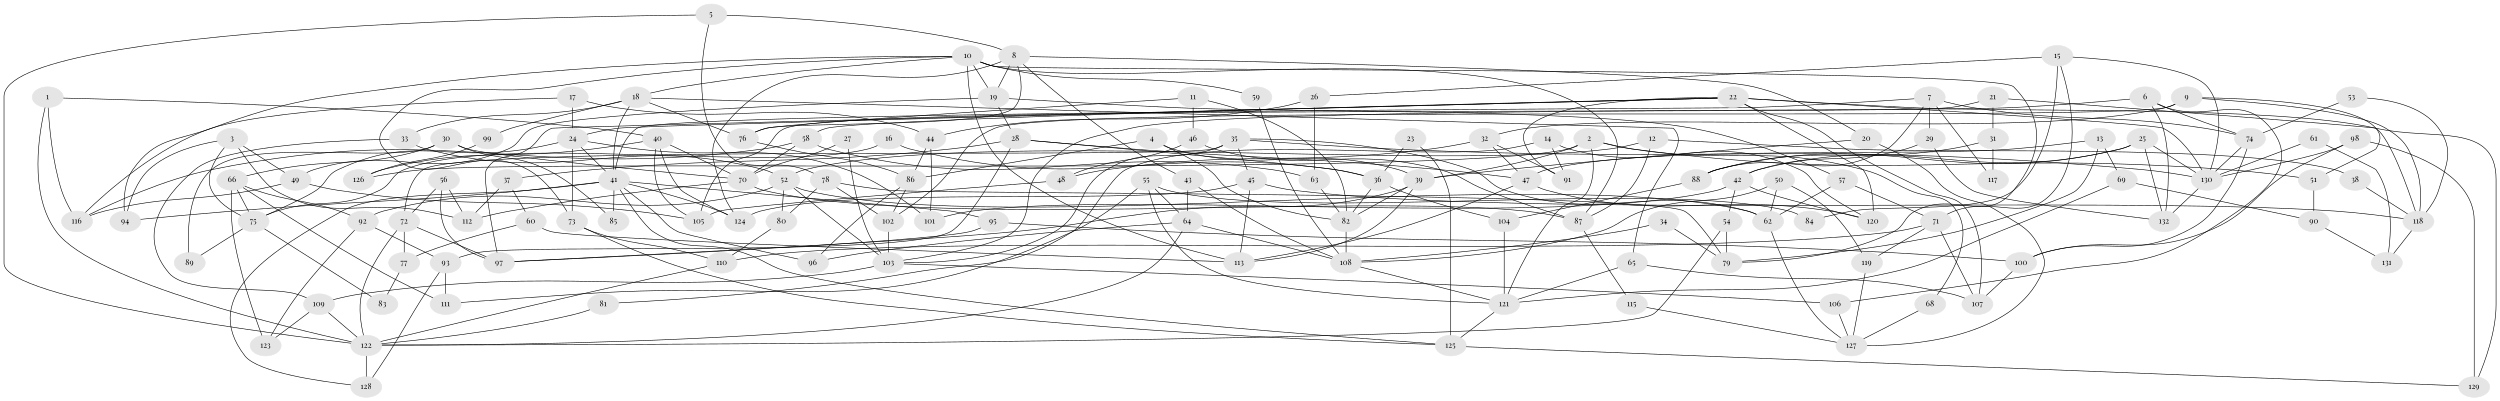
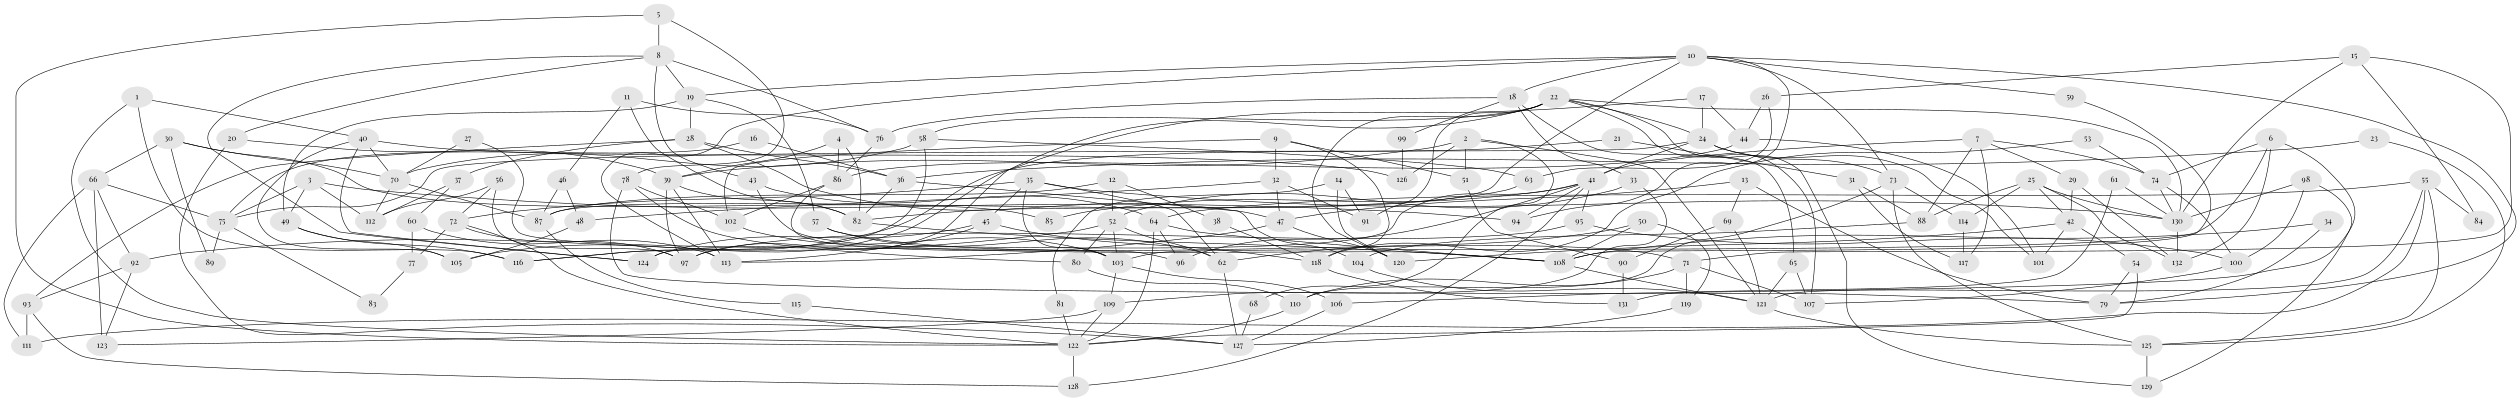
edge "21" -- "118": removed
edge "18" -- "41": removed
node "114": added
edge "41" -- "125": now "55" -- "125"
